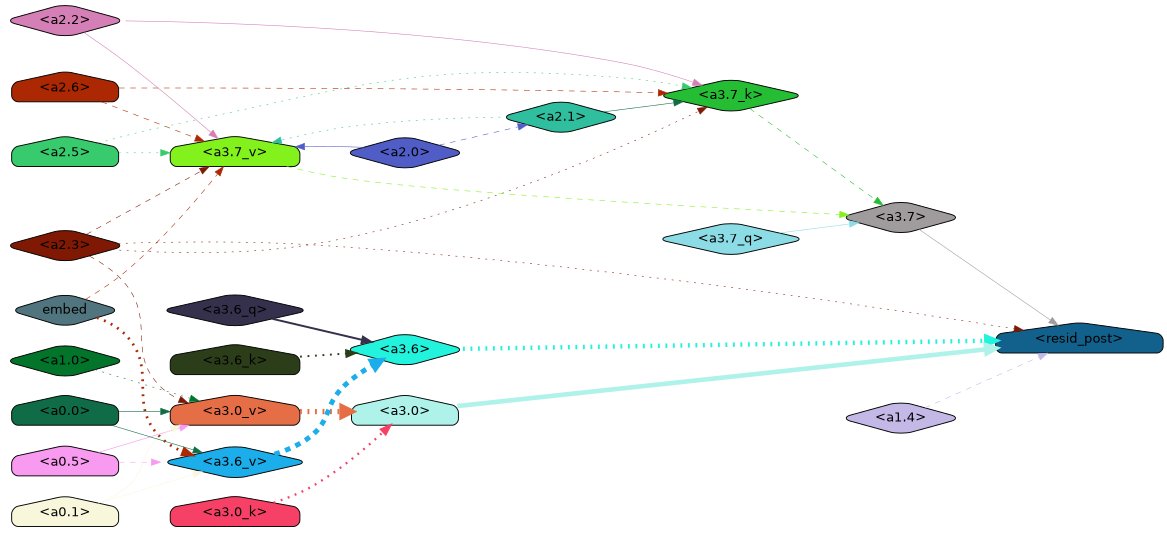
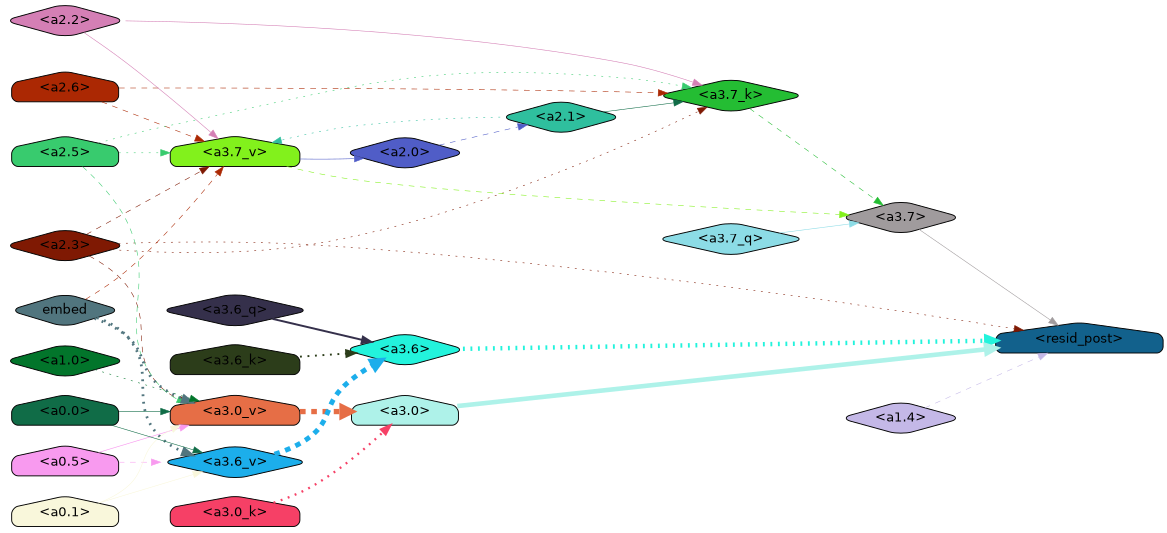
edge "<a2.0>" -> "<a3.7_v>": reversed
edge "<a2.5>" -> "<a3.0_v>": added
edge "embed" -> "<a3.0_v>": added
edge "embed" -> "<a3.6_v>": color #ab2803 -> #51757e
edge "<a3.0_v>" -> "<a3.0>": style dotted -> dashed
